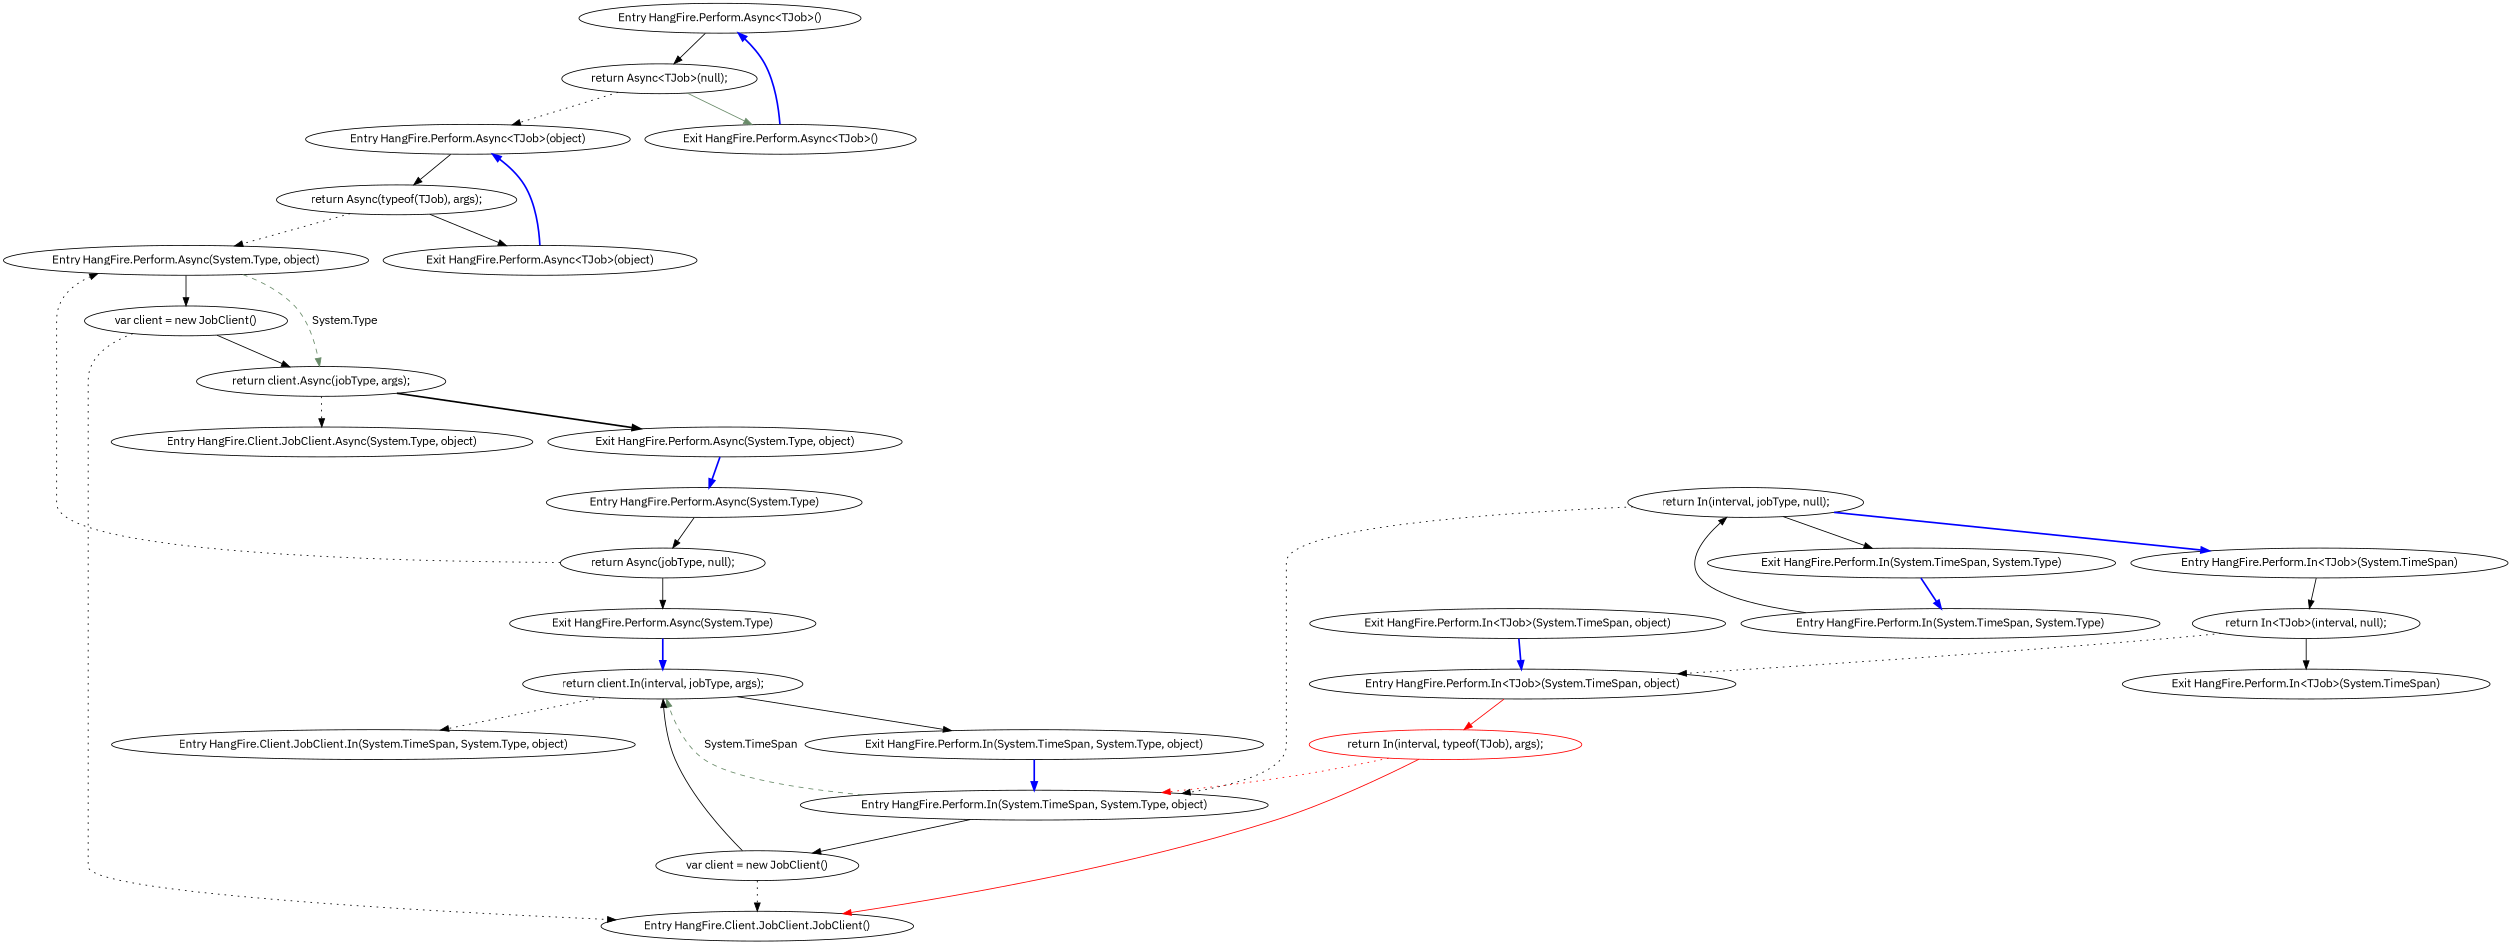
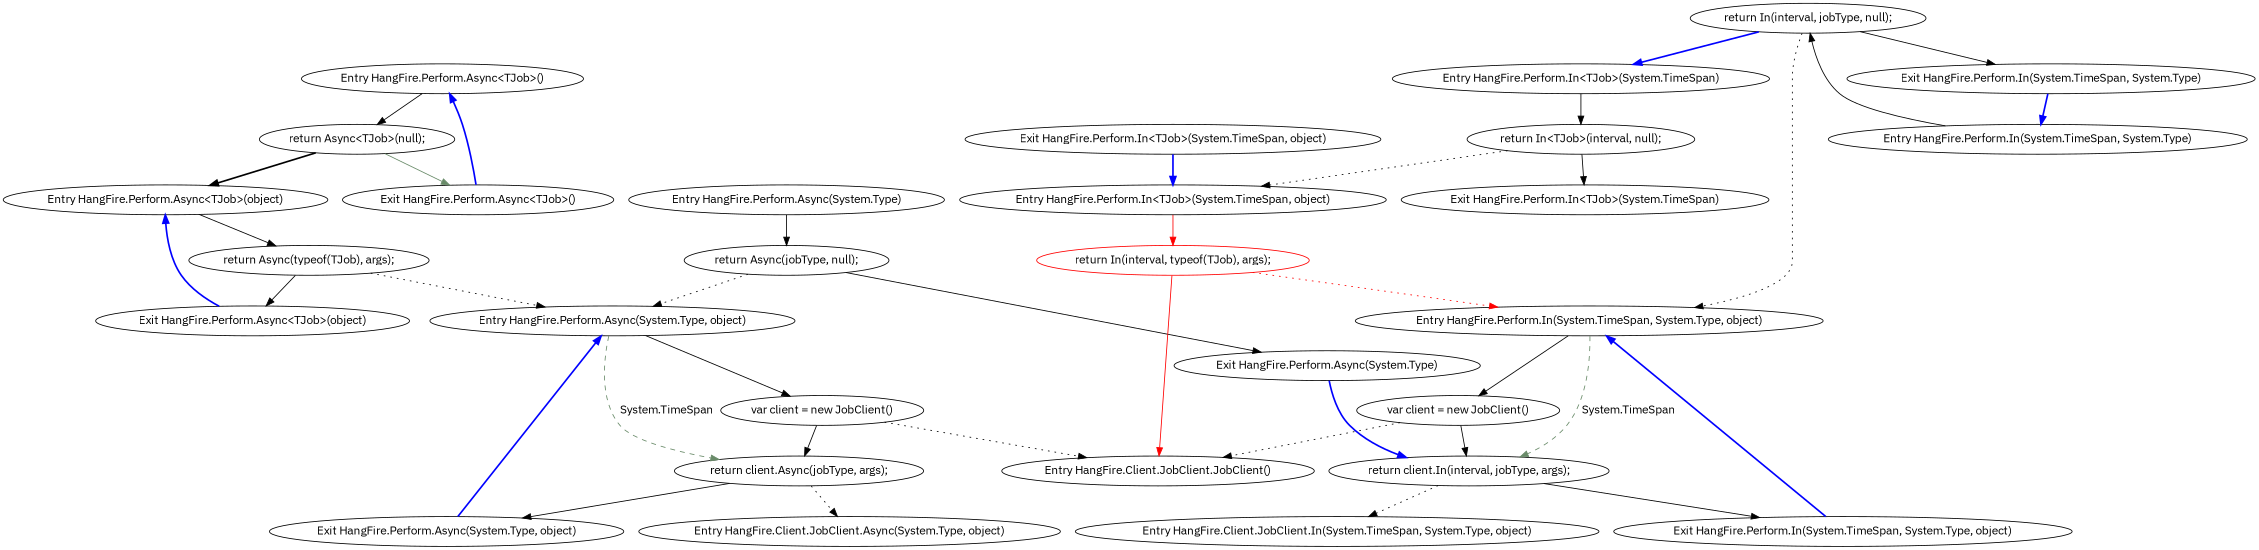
edge "return Async<TJob>(null);" -> "Entry HangFire.Perform.Async<TJob>(object)": style dotted -> bold
edge "Entry HangFire.Perform.Async(System.Type, object)" -> "return client.Async(jobType, args);": label "System.Type" -> "System.TimeSpan"
edge "return client.Async(jobType, args);" -> "Exit HangFire.Perform.Async(System.Type, object)": style bold -> solid
edge "Exit HangFire.Perform.Async(System.Type, object)" -> "Entry HangFire.Perform.Async(System.Type)": now "Exit HangFire.Perform.Async(System.Type, object)" -> "Entry HangFire.Perform.Async(System.Type, object)"
